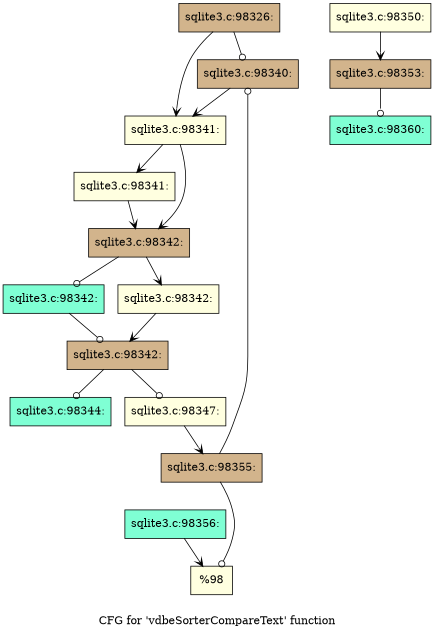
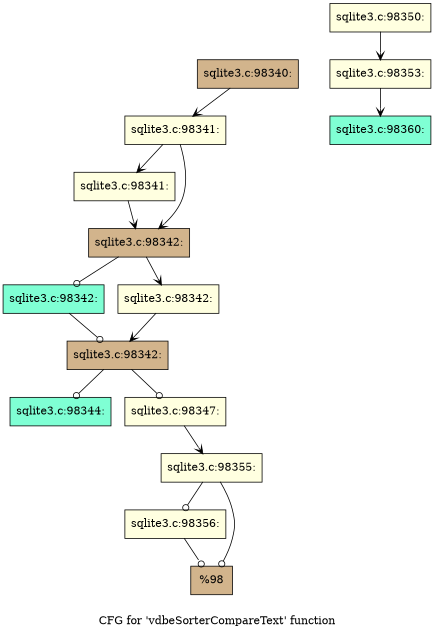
node "sqlite3.c:98326:": removed
node "sqlite3.c:98353:": fillcolor tan -> lightyellow
edge "sqlite3.c:98353:" -> "sqlite3.c:98360:": arrowhead odot -> vee
edge "sqlite3.c:98355:" -> "sqlite3.c:98340:": now "sqlite3.c:98355:" -> "sqlite3.c:98356:"
node "sqlite3.c:98355:": fillcolor tan -> lightyellow
node "sqlite3.c:98356:": fillcolor aquamarine -> lightyellow
edge "sqlite3.c:98356:" -> "%98": arrowhead vee -> odot
node "%98": fillcolor lightyellow -> tan
